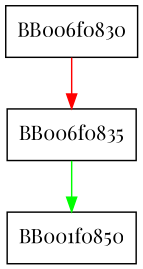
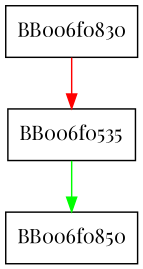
node "BB006f0835": label "BB006f0835" -> "BB006f0535"
node "BB001f0850": label "BB001f0850" -> "BB006f0850"
